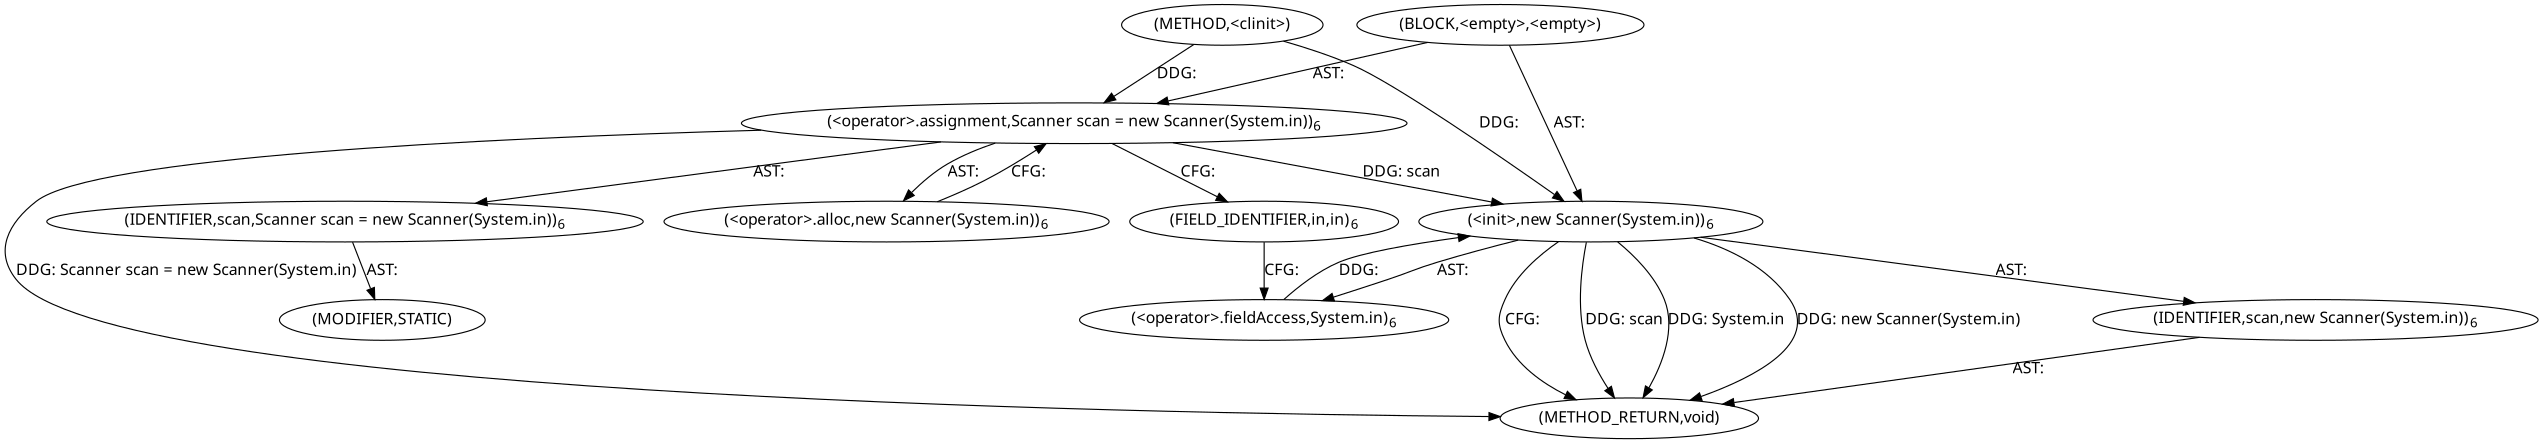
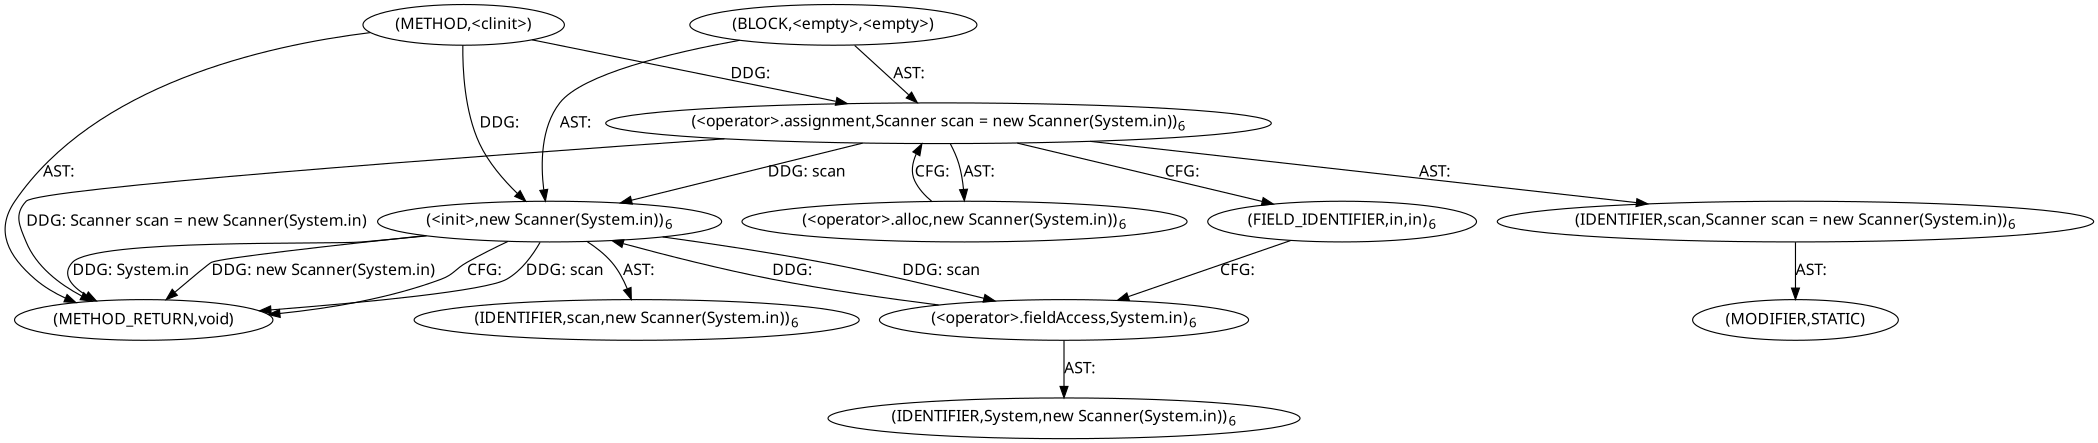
edge "(<init>,new Scanner(System.in))" -> "(<operator>.fieldAccess,System.in)": label "AST: " -> "DDG: scan"
edge "(IDENTIFIER,scan,new Scanner(System.in))" -> "(METHOD_RETURN,void)": now "(METHOD,<clinit>)" -> "(METHOD_RETURN,void)"
node "(IDENTIFIER,System,new Scanner(System.in))": added
